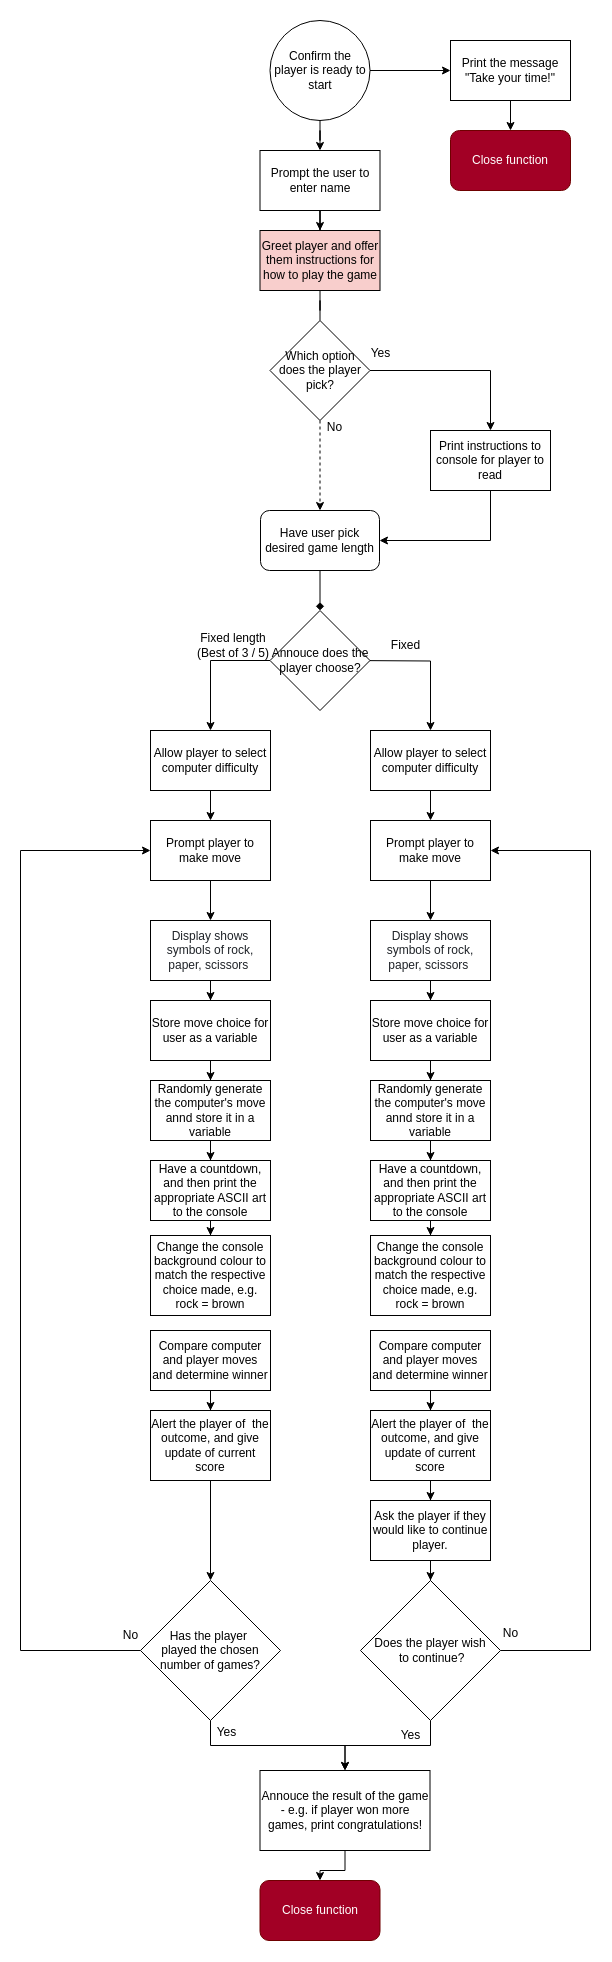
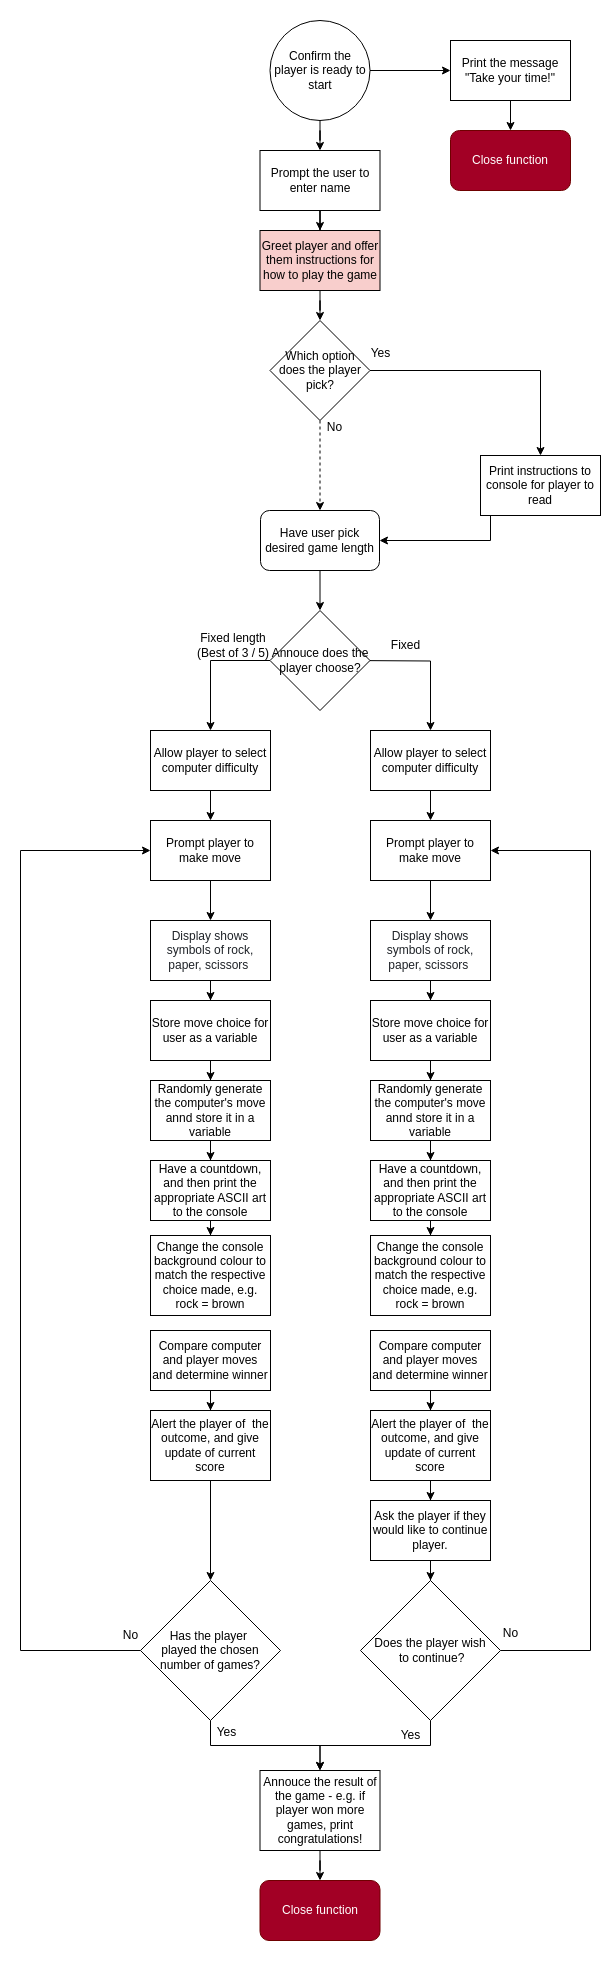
edge "Greet player and offer them instructions for how to play the game" -- "Which option does the player pick?": arrowhead none -> classic
node "Print instructions to console for player to read": moved (491, 461) -> (541, 486)
edge "Have user pick desired game length" -> "Annouce does the player choose?": arrowhead diamond -> classic
node "Annouce the result of the game - e.g. if player won more games, print congratulations!": size 170x80 -> 120x80
